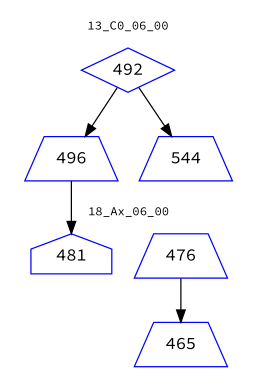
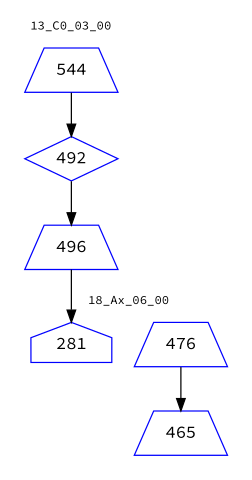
cluster "13_C0_06_00": label "13_C0_06_00" -> "13_C0_03_00"
edge "492" -> "544": reversed
node "481": label "481" -> "281"
